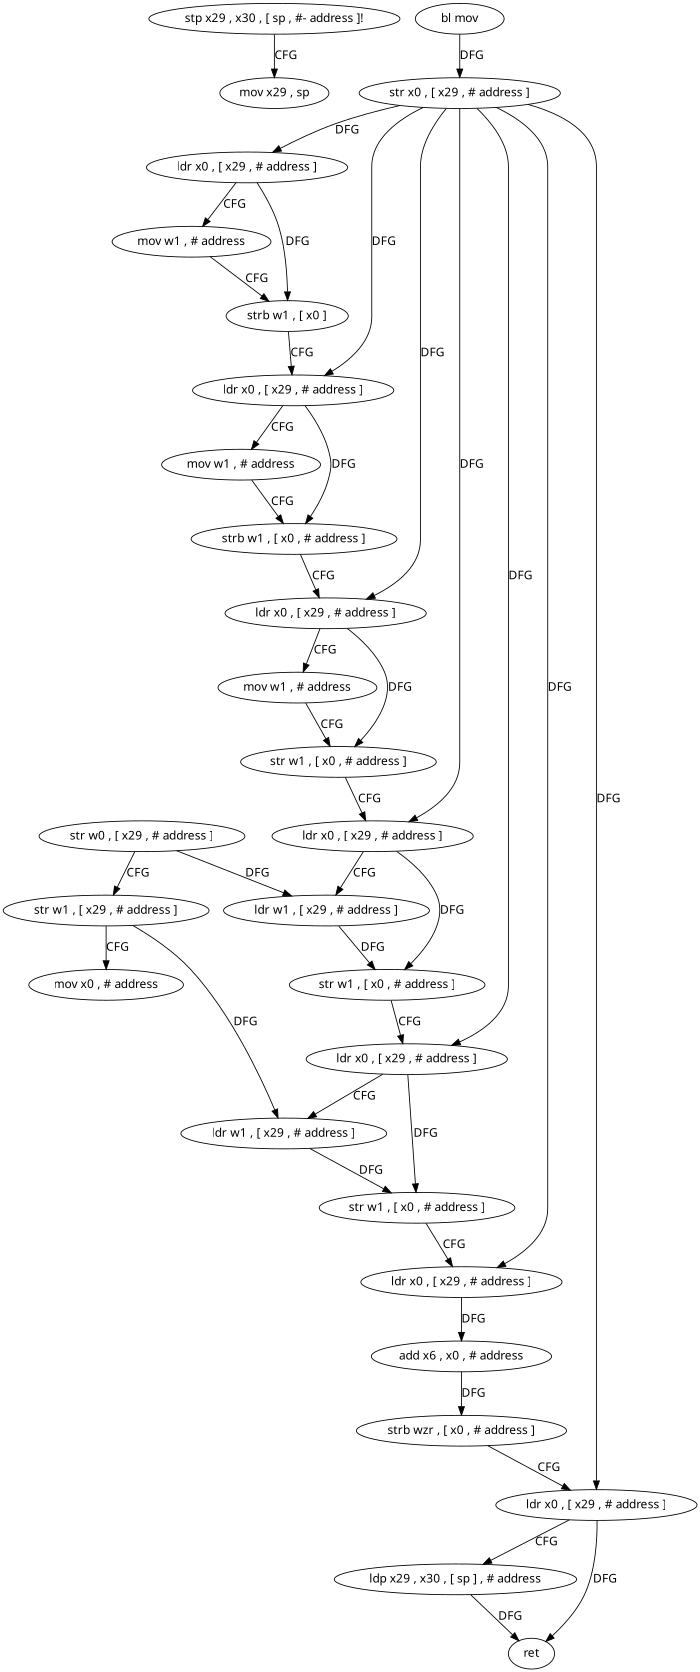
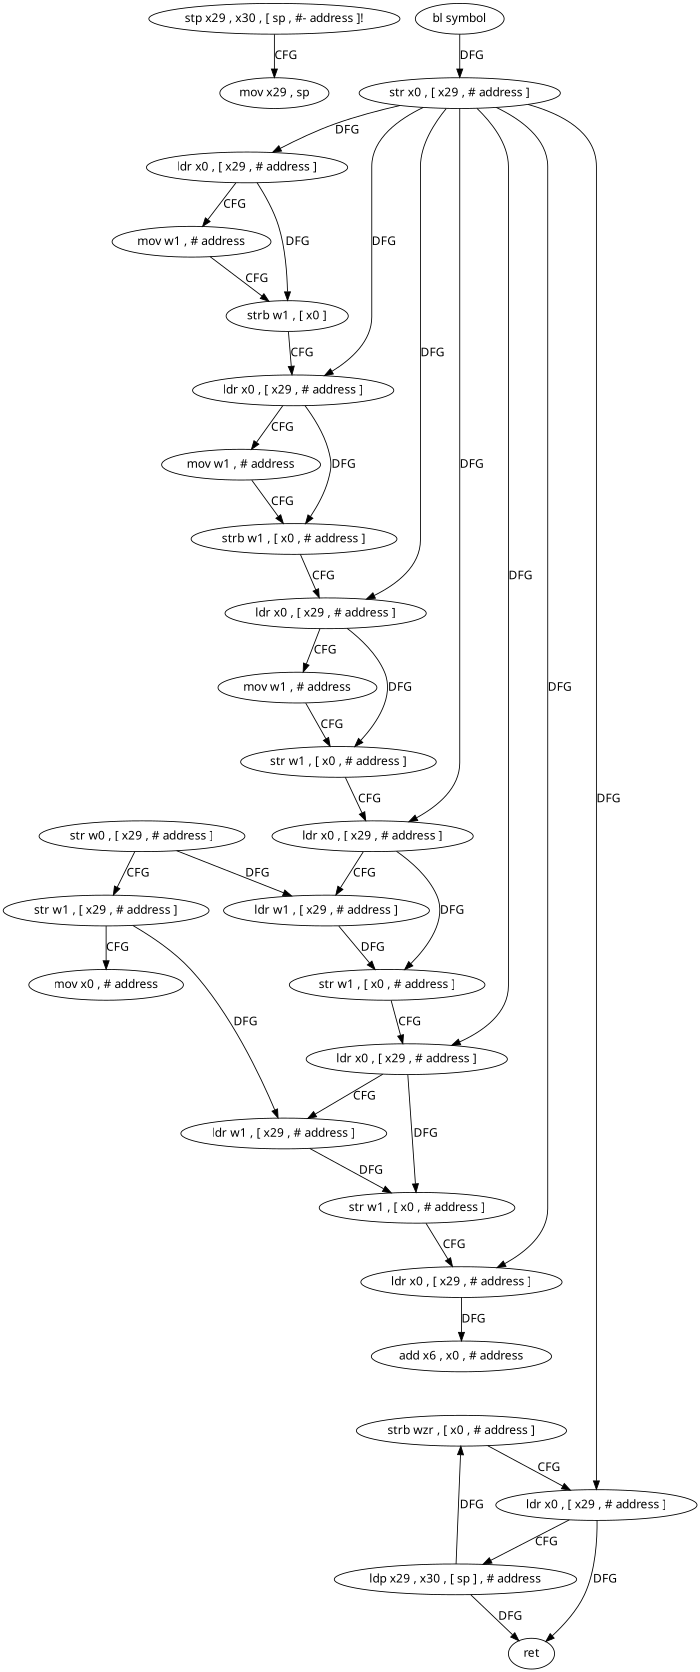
node "bl mov": label "bl mov" -> "bl symbol"
edge "add x6 , x0 , # address" -> "strb wzr , [ x0 , # address ]": now "ldp x29 , x30 , [ sp ] , # address" -> "strb wzr , [ x0 , # address ]"
